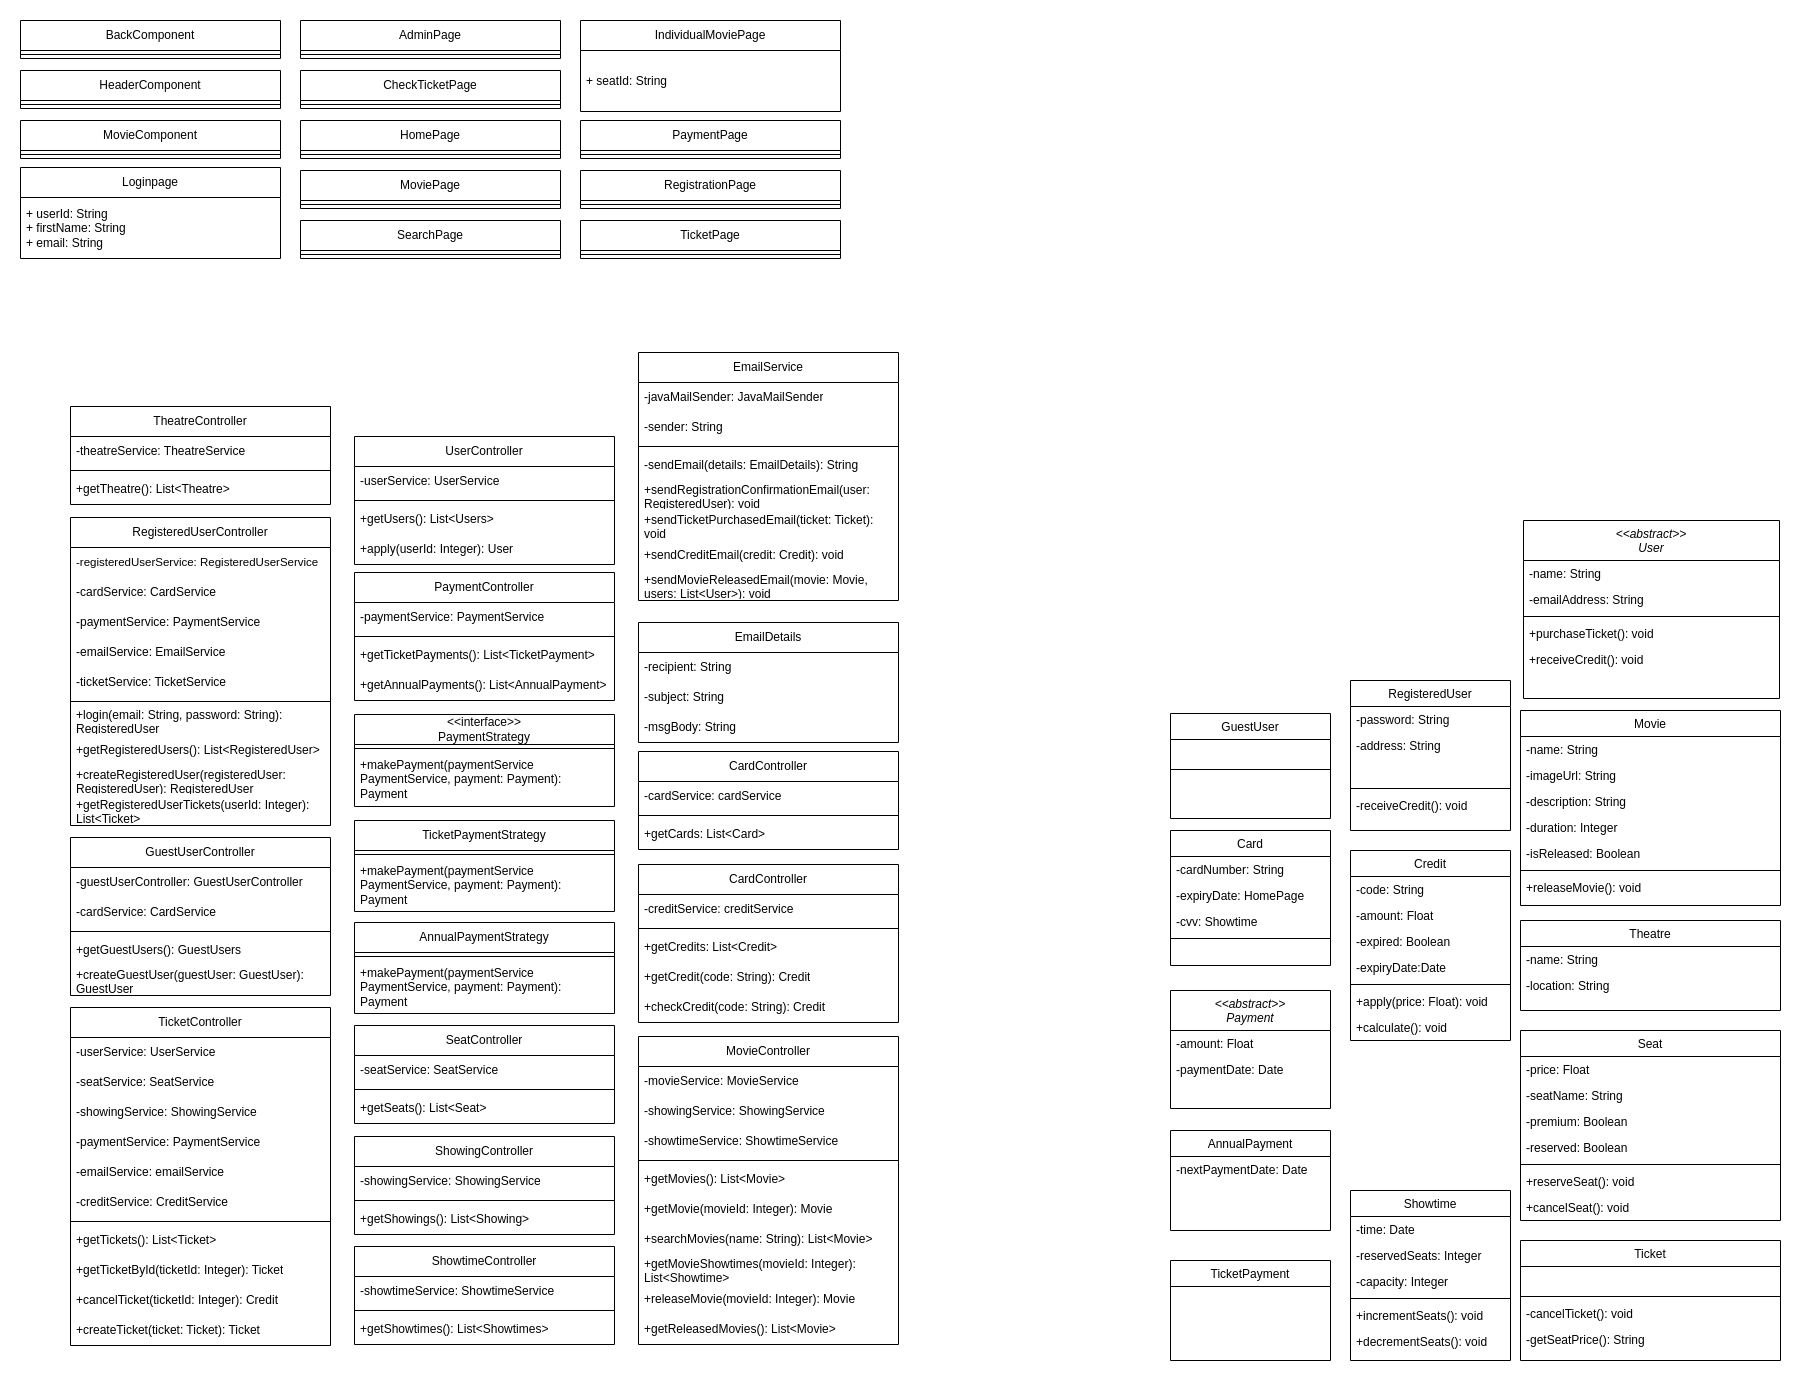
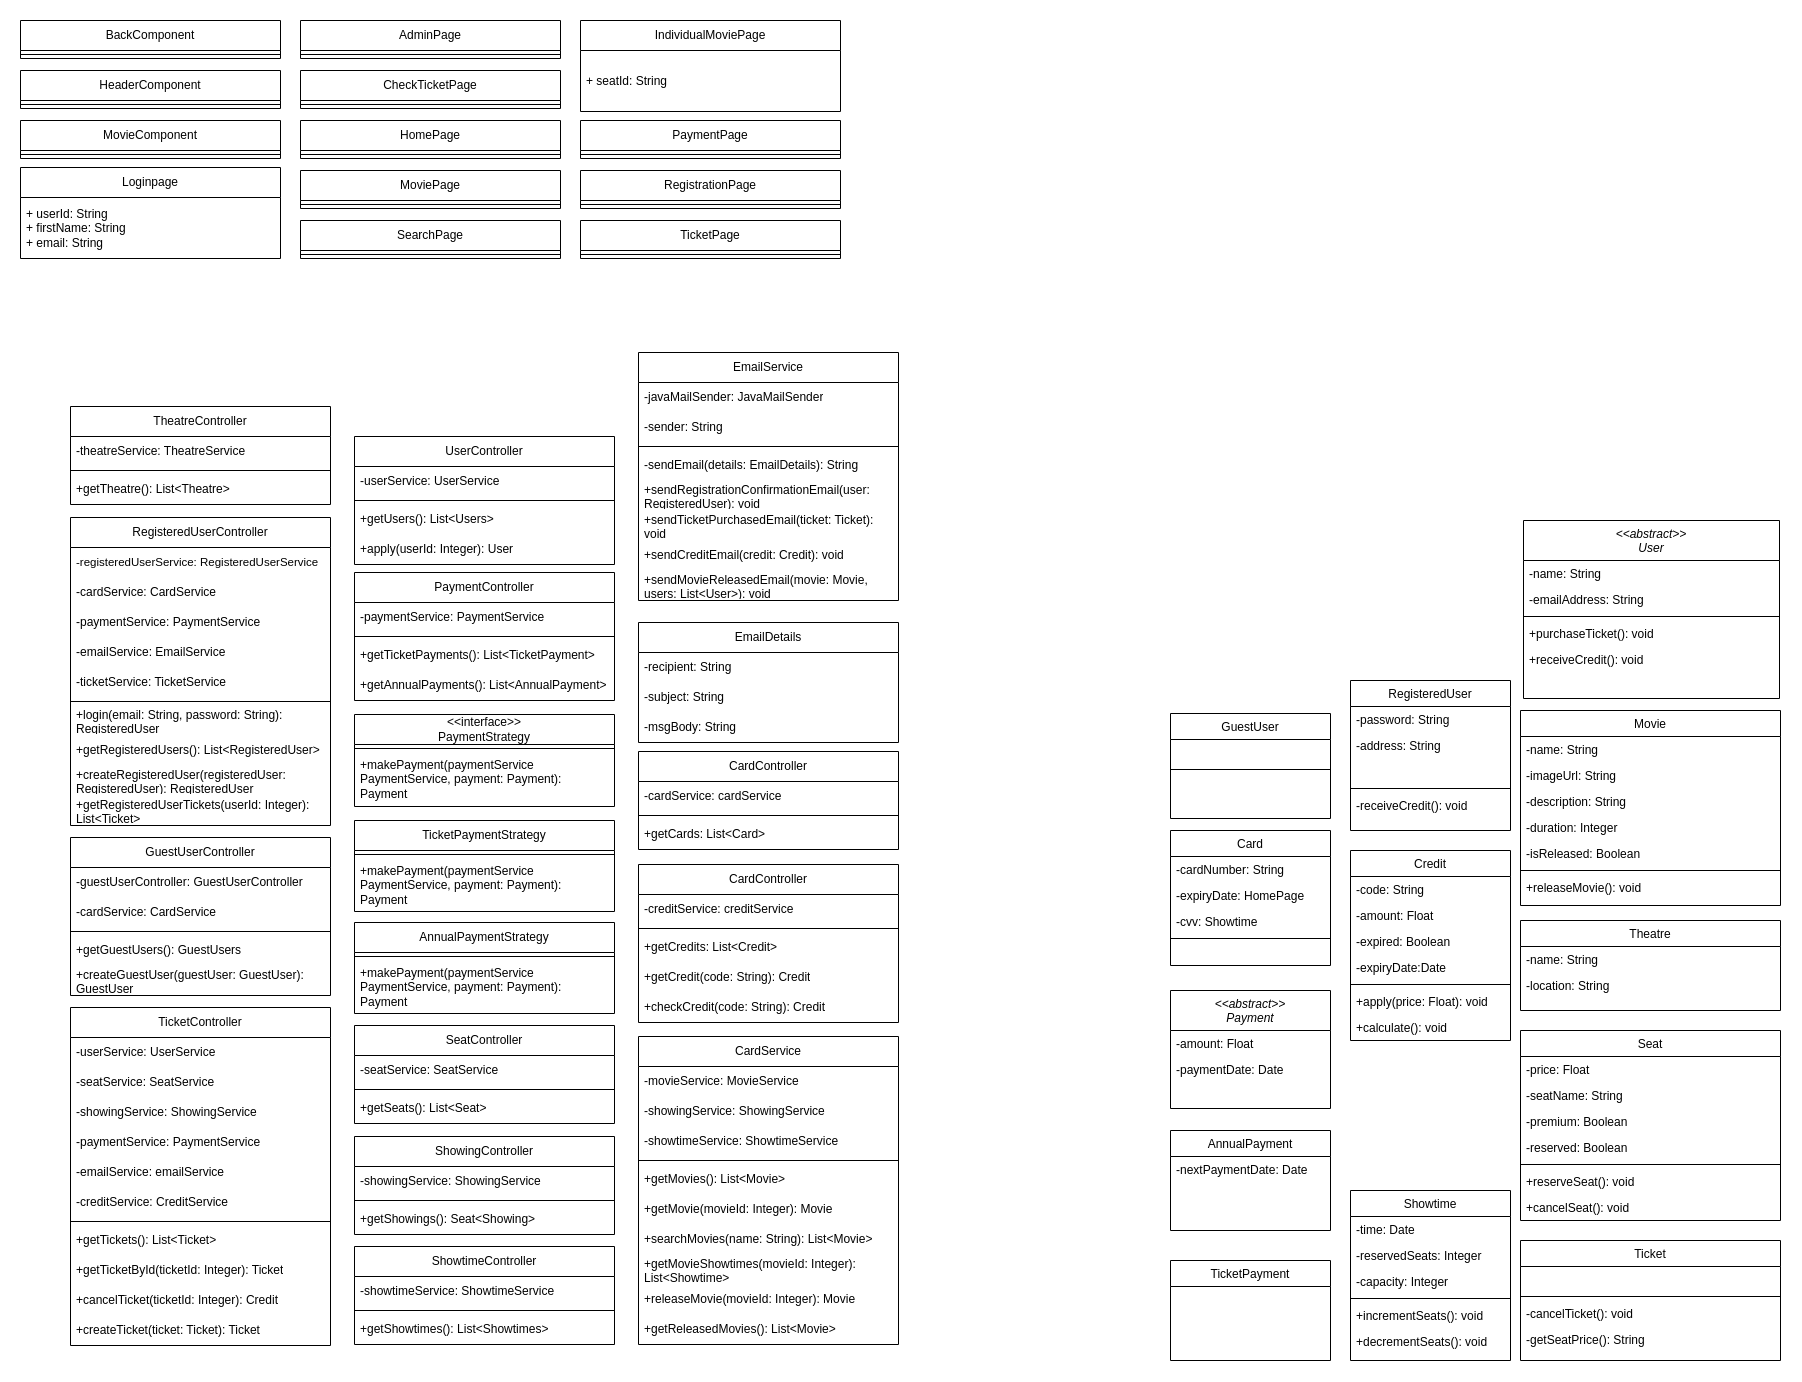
node "MovieController": label "MovieController" -> "CardService"
node "+getShowings(): List<Showing>": label "+getShowings(): List<Showing>" -> "+getShowings(): Seat<Showing>"
